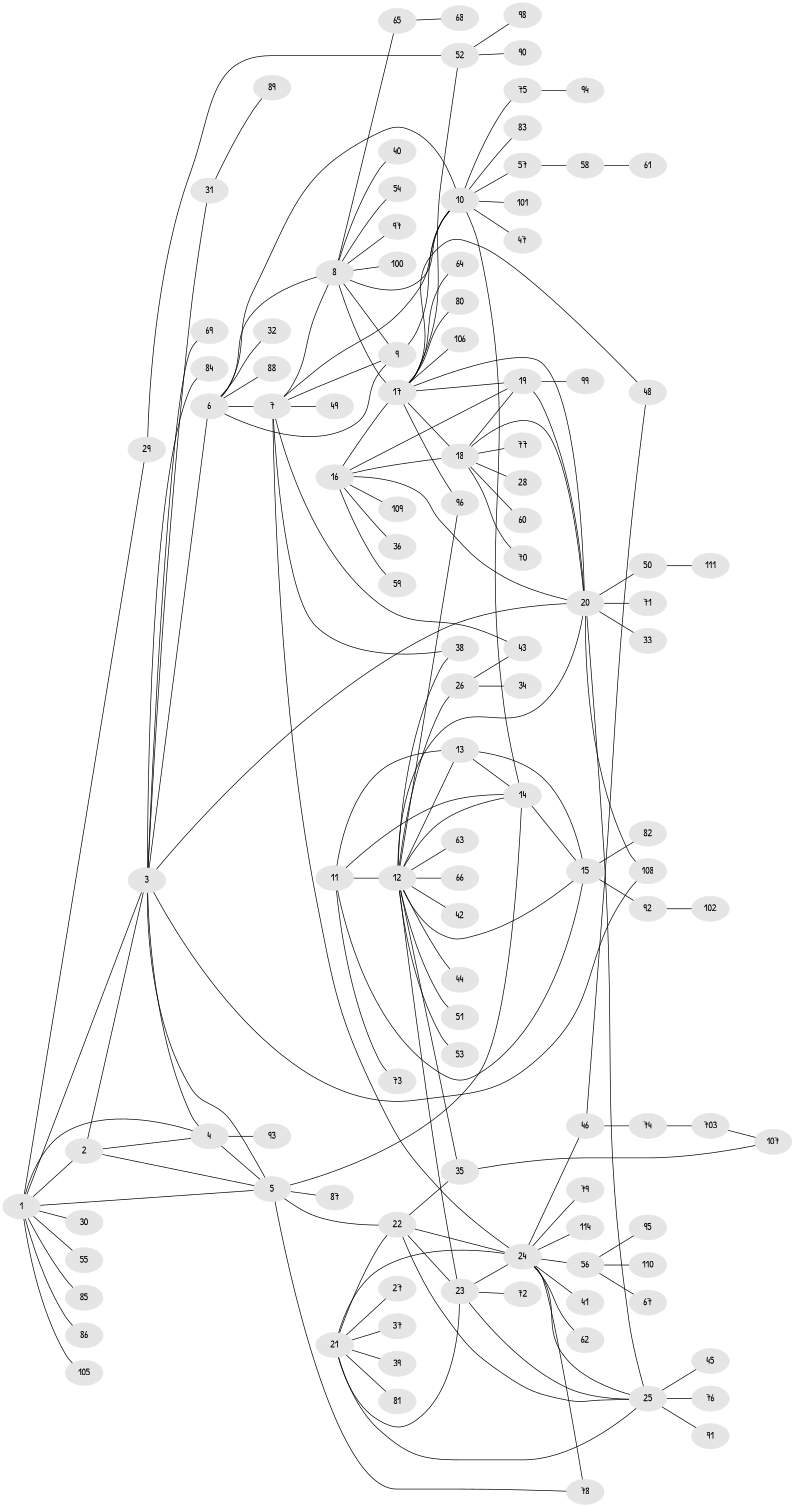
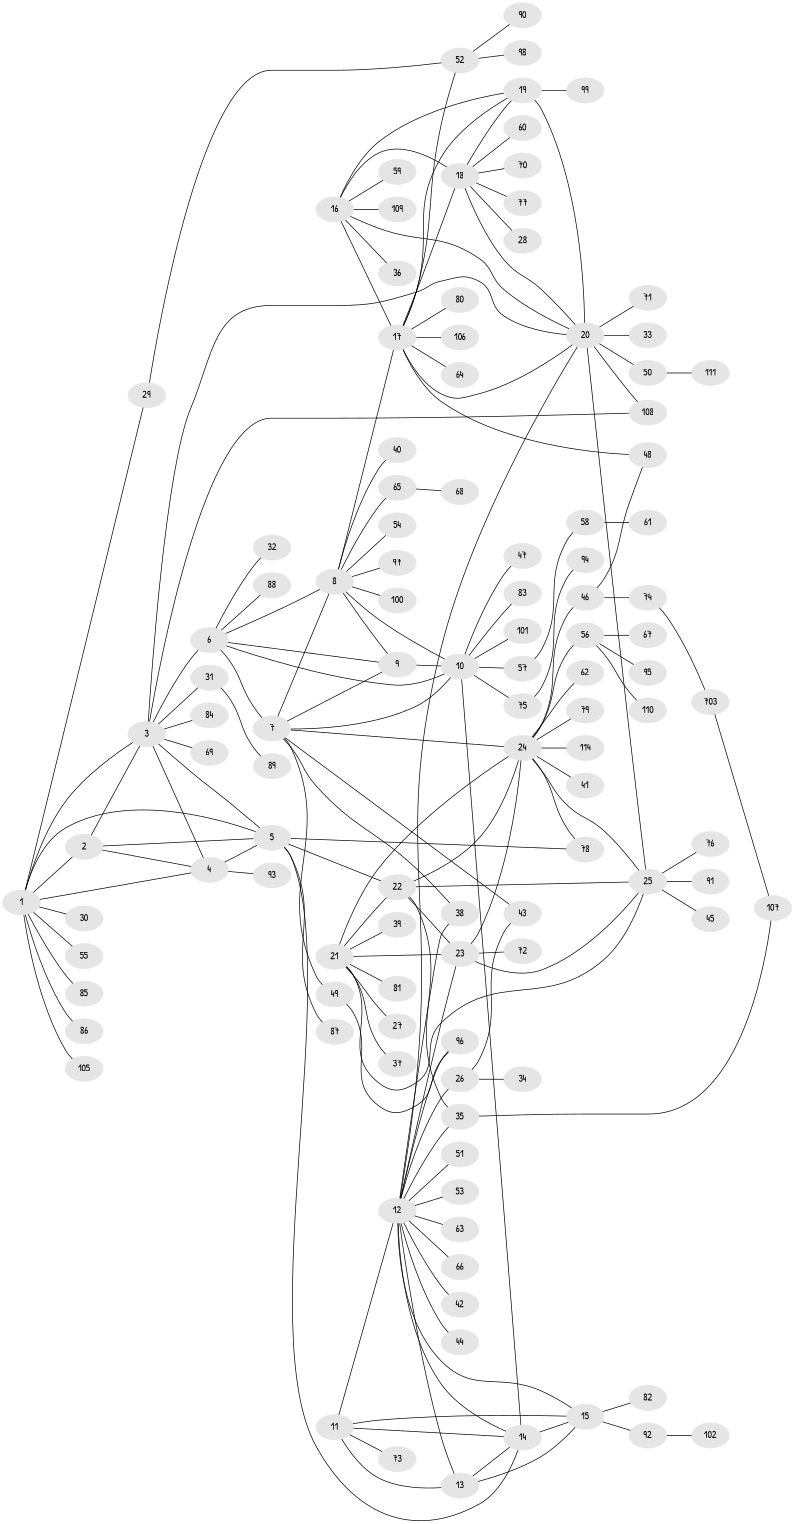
edge "17" -- "96": now "49" -- "96"
